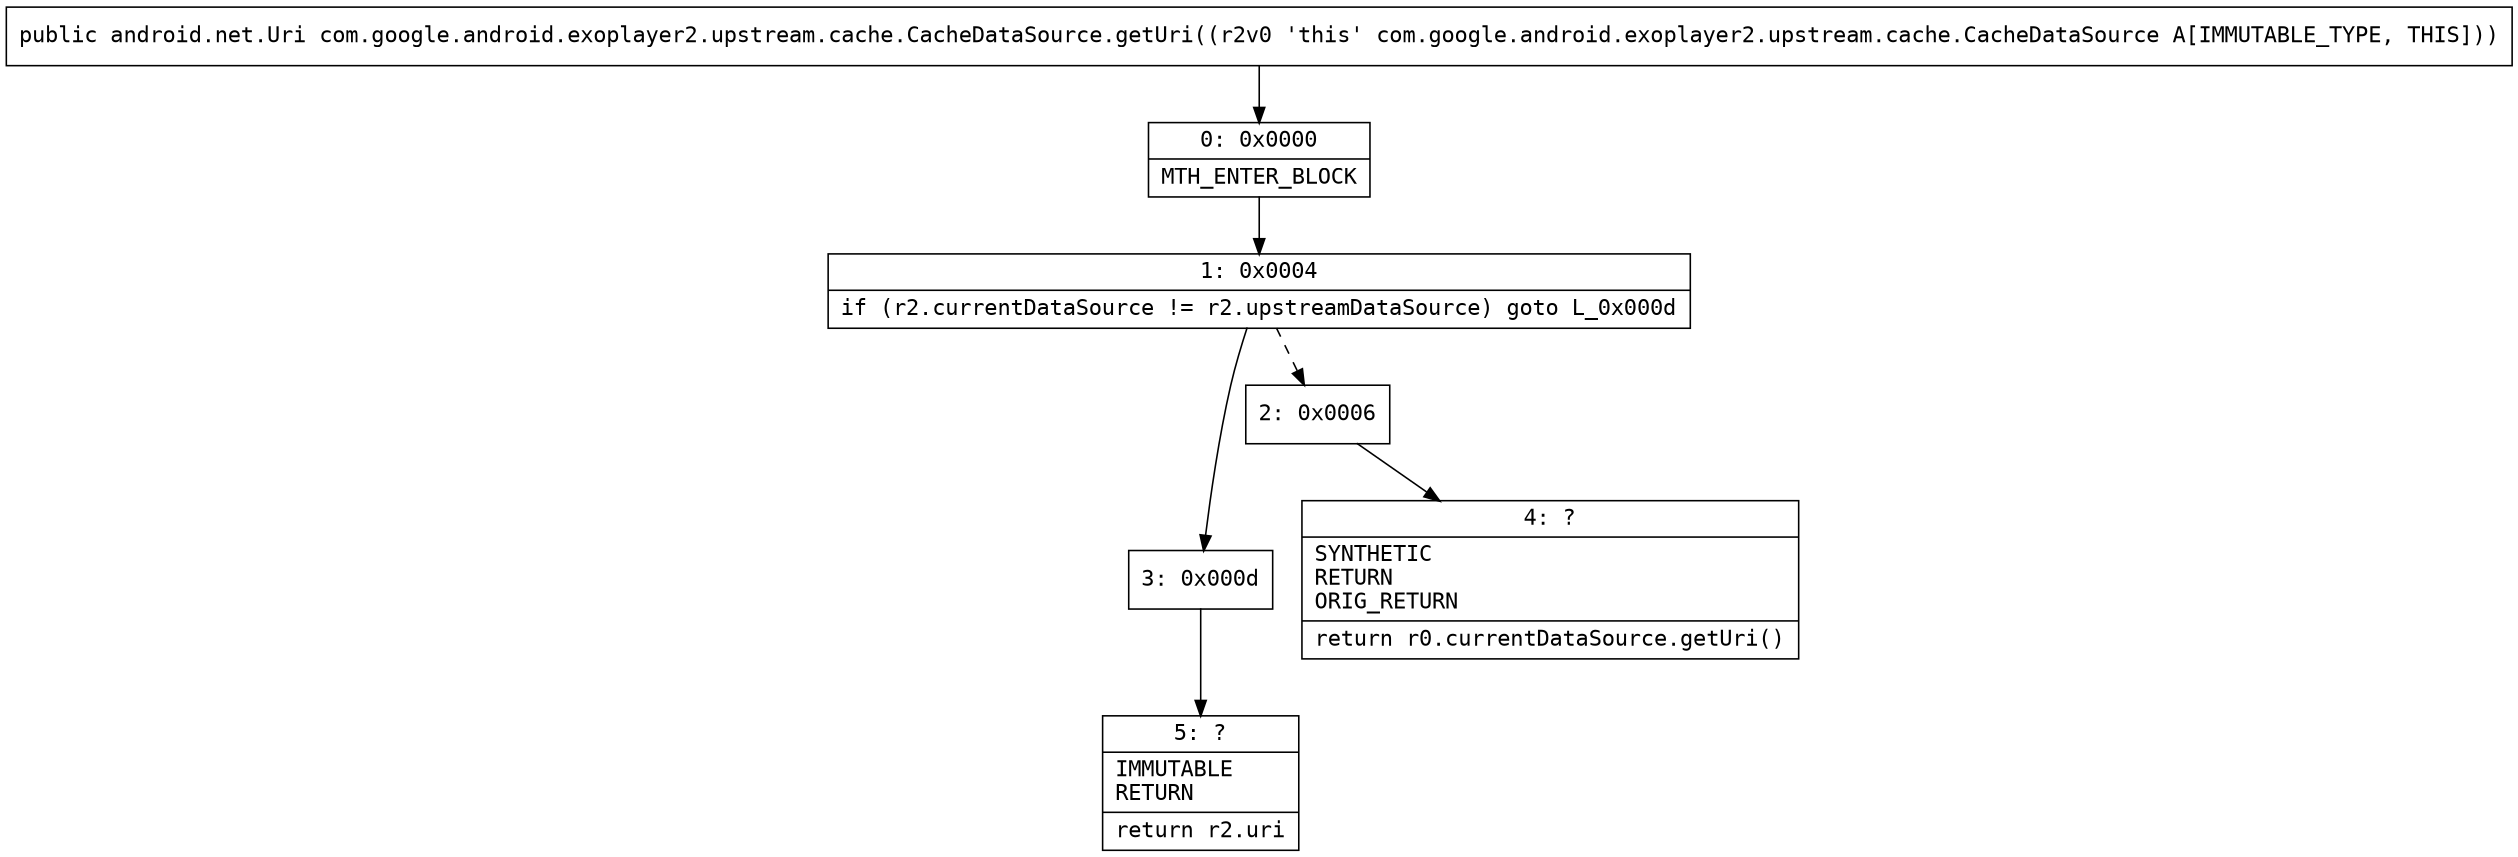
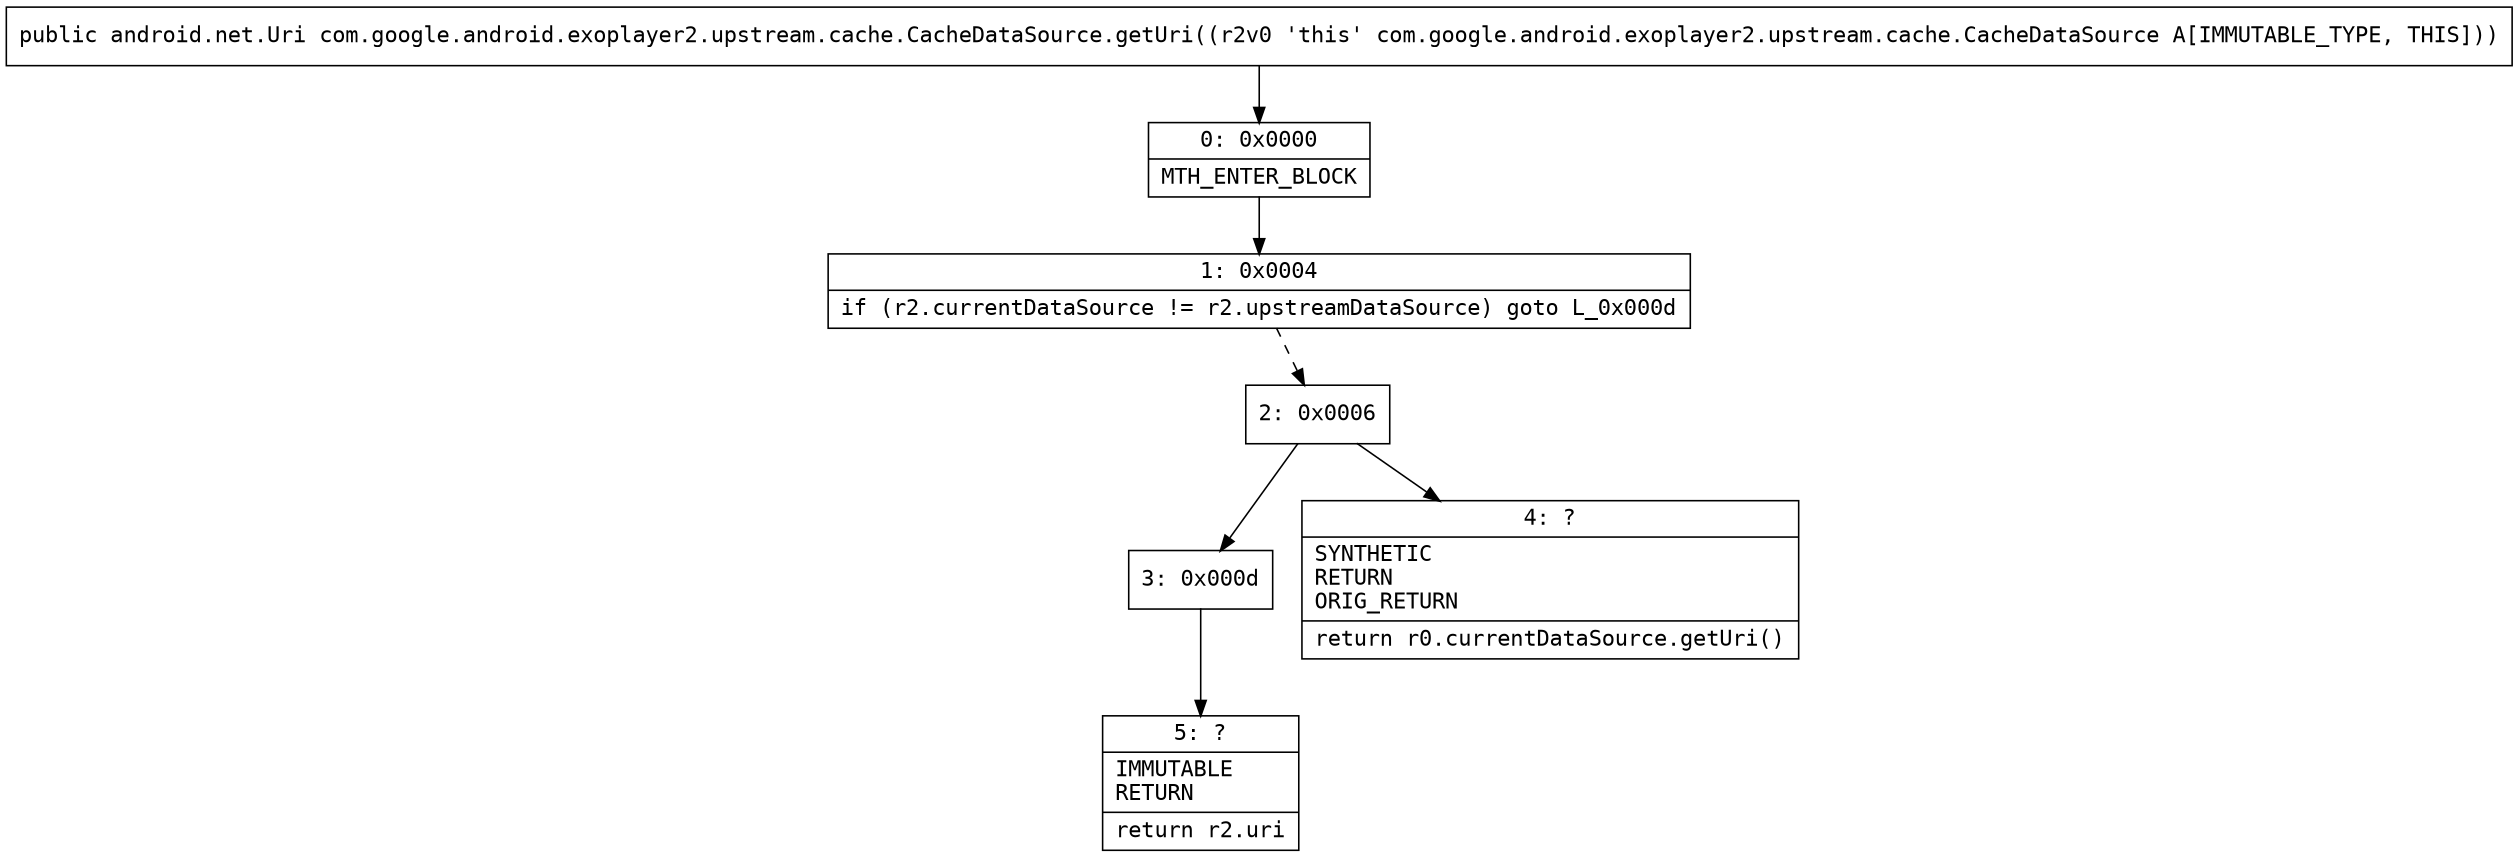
edge "1: 0x0004" -> "3: 0x000d": now "2: 0x0006" -> "3: 0x000d"
